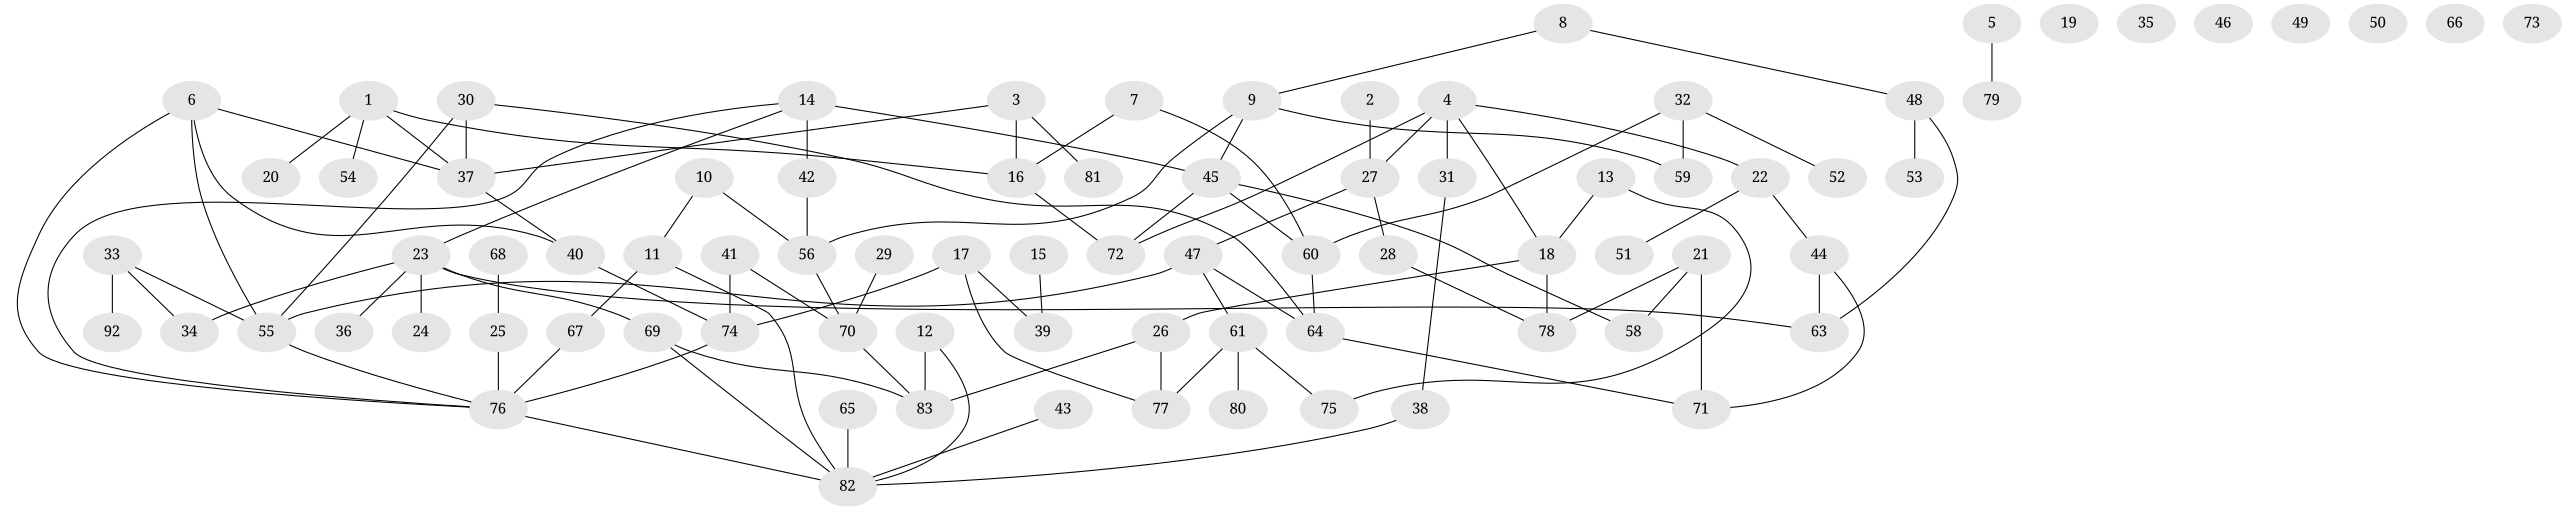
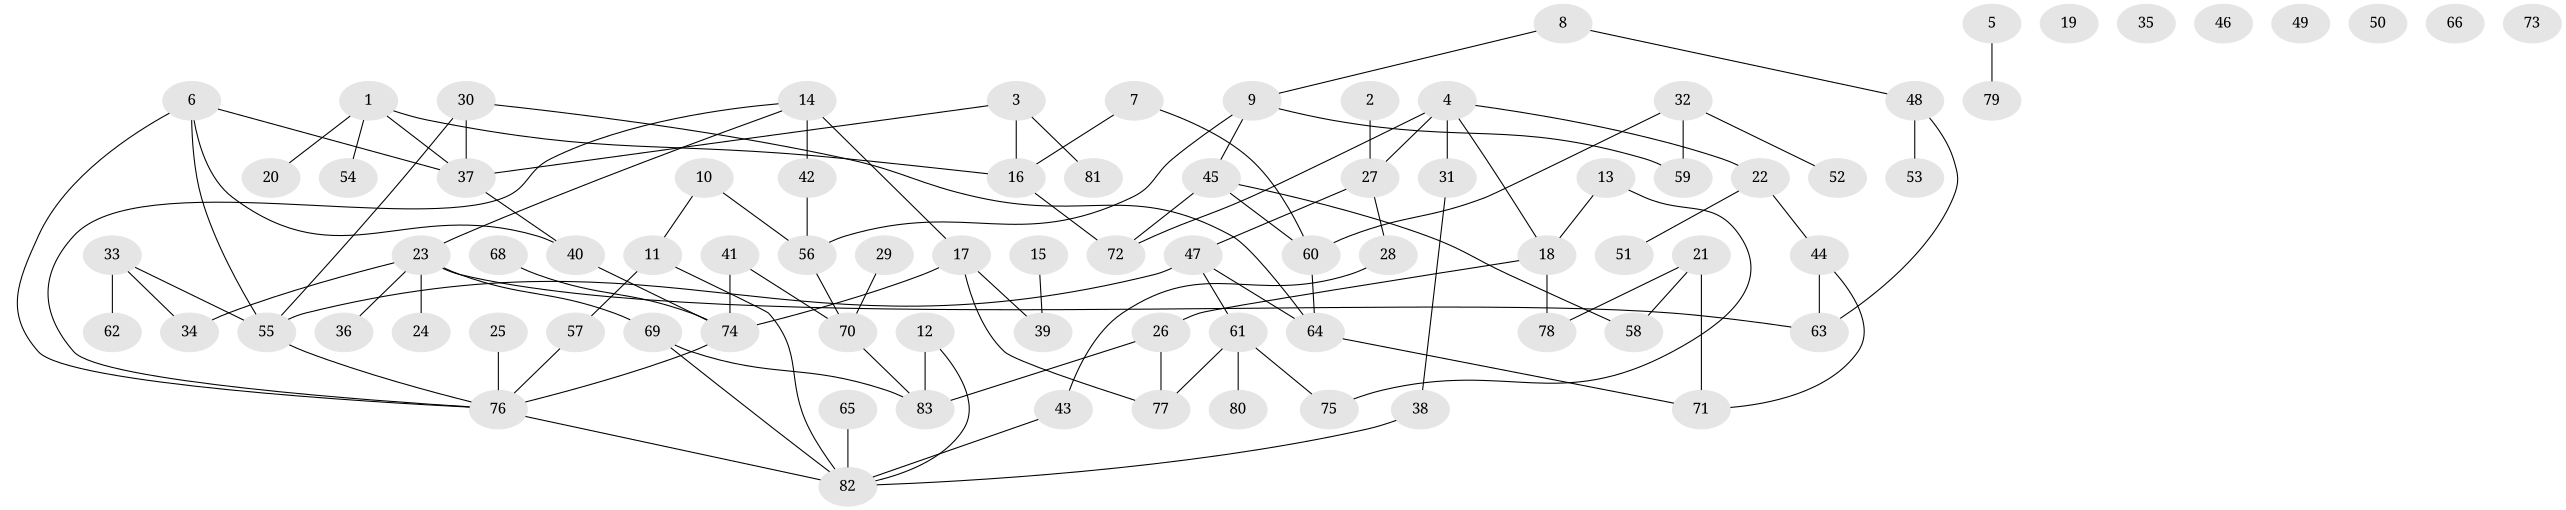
edge "14" -- "45": now "14" -- "17"
edge "68" -- "25": now "68" -- "74"
edge "28" -- "78": now "28" -- "43"
node "92": label "92" -> "62"
node "67": label "67" -> "57"
